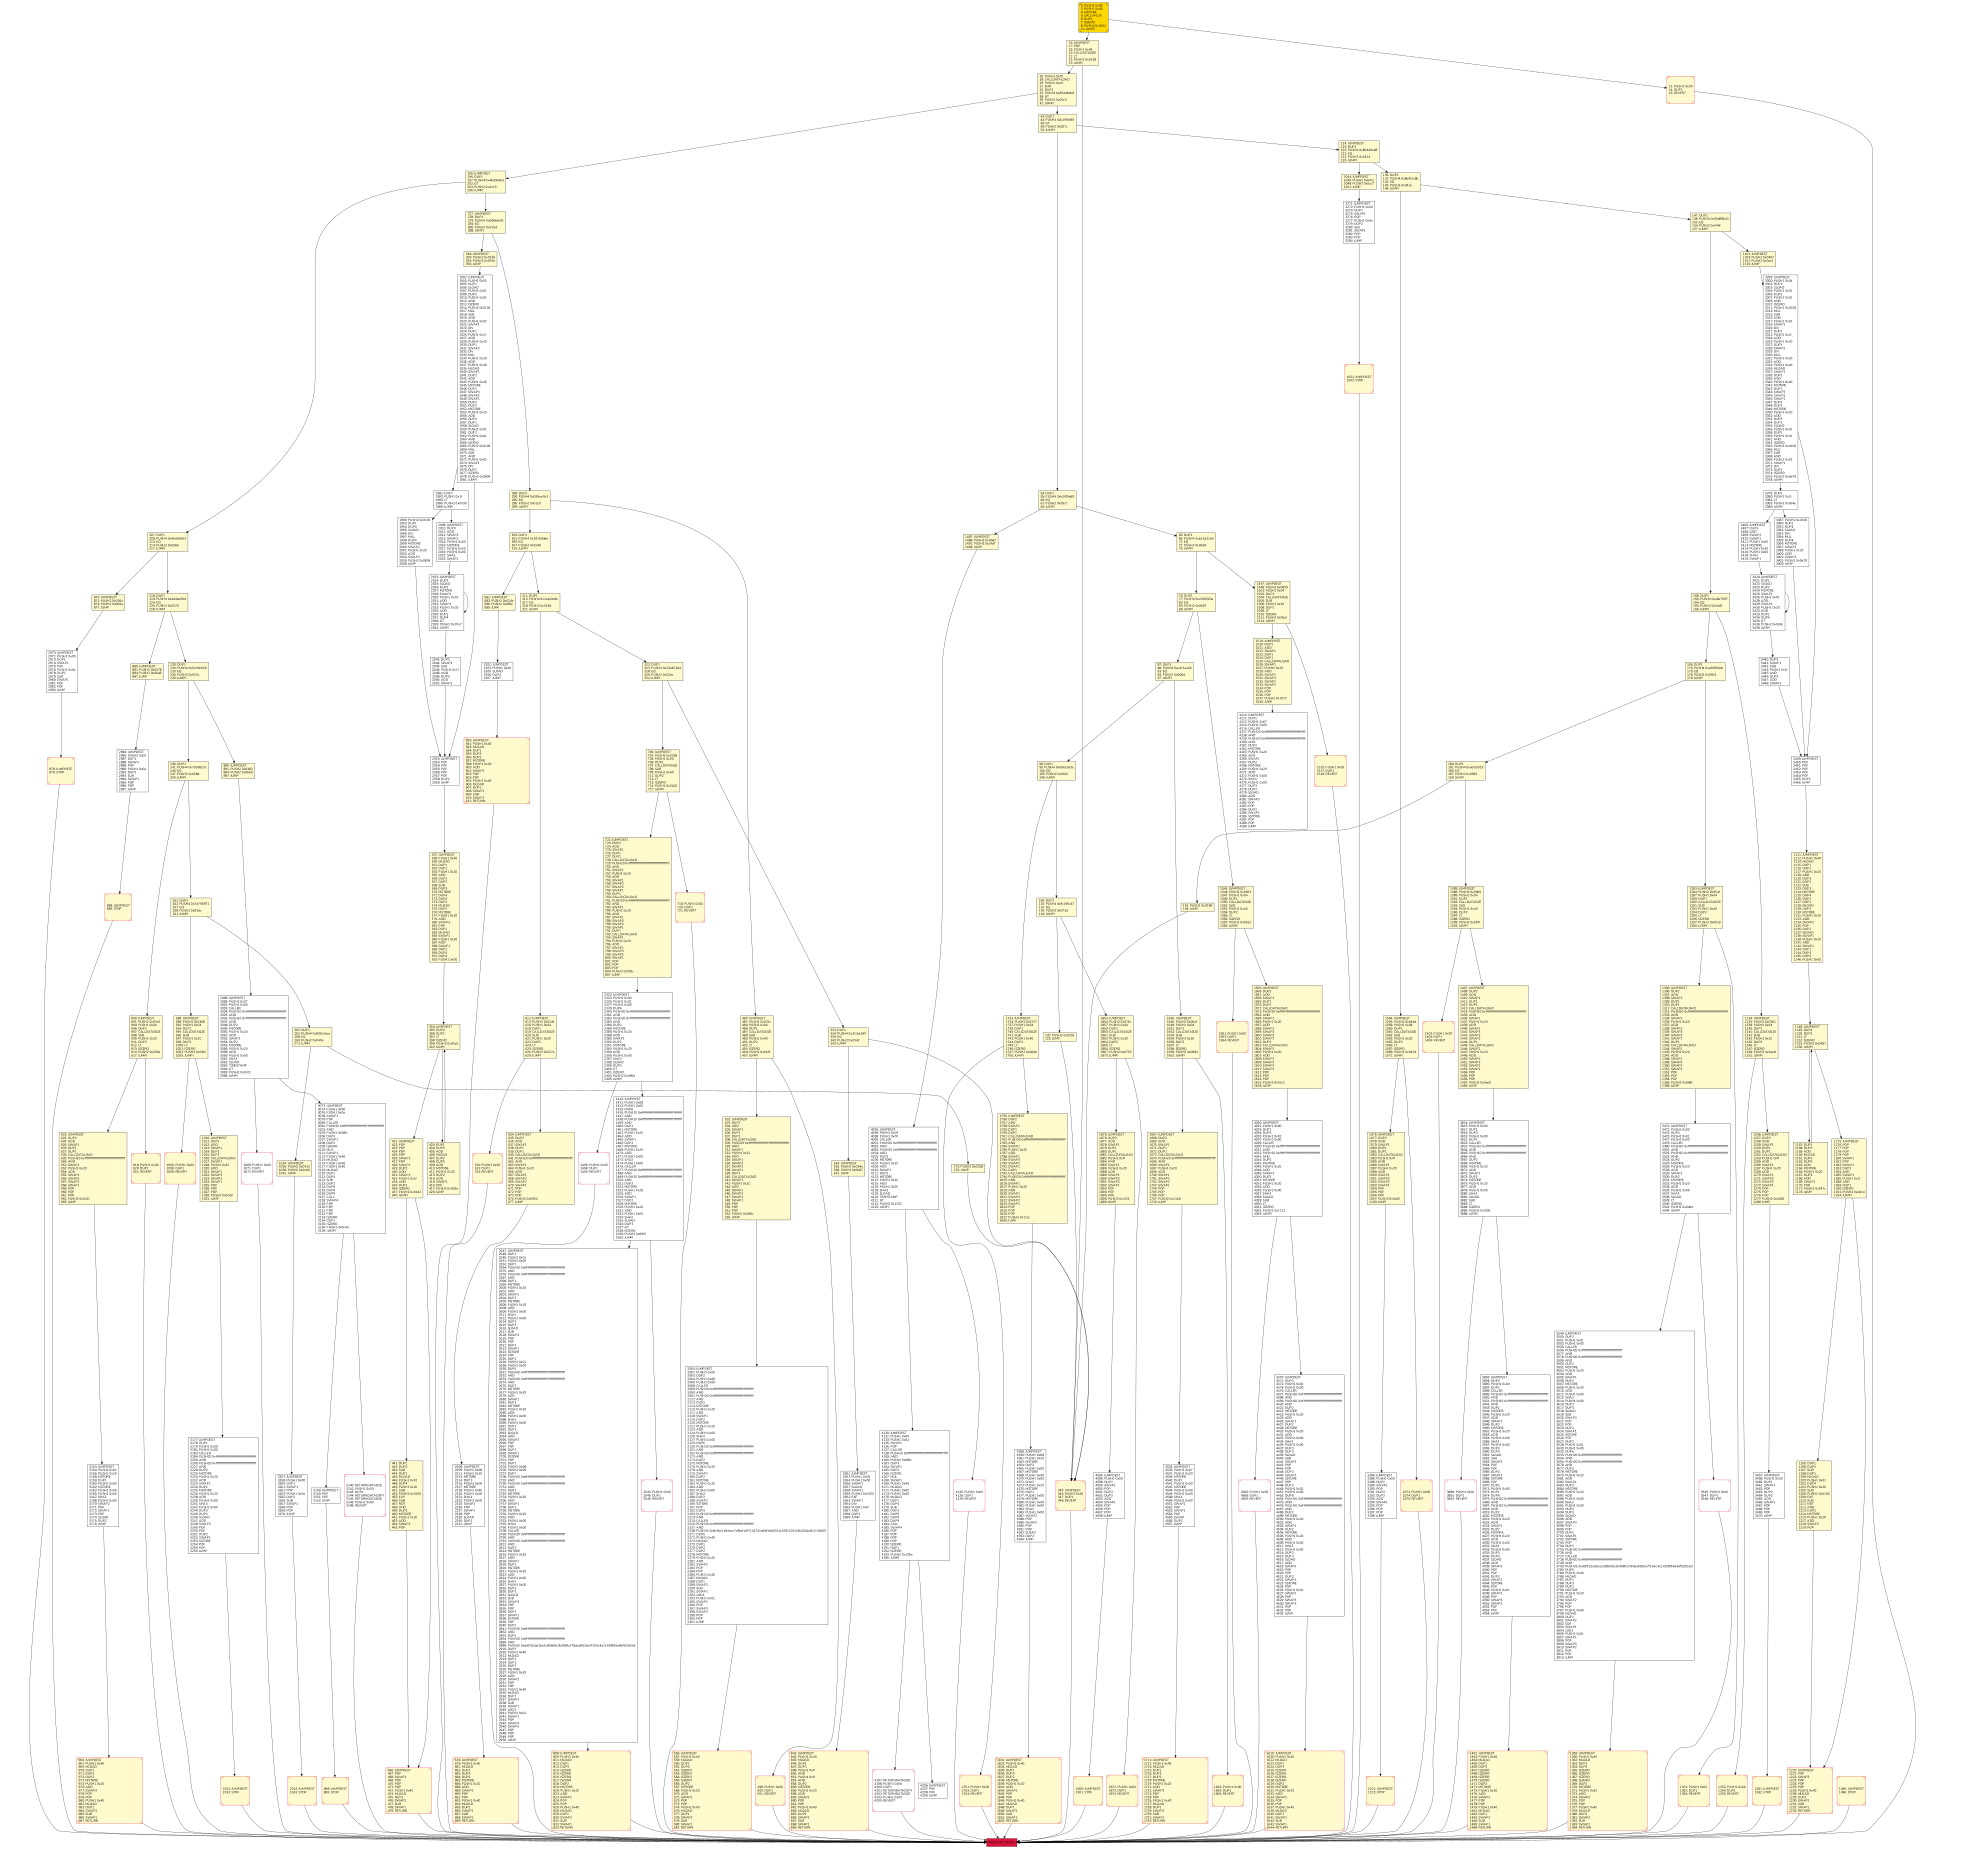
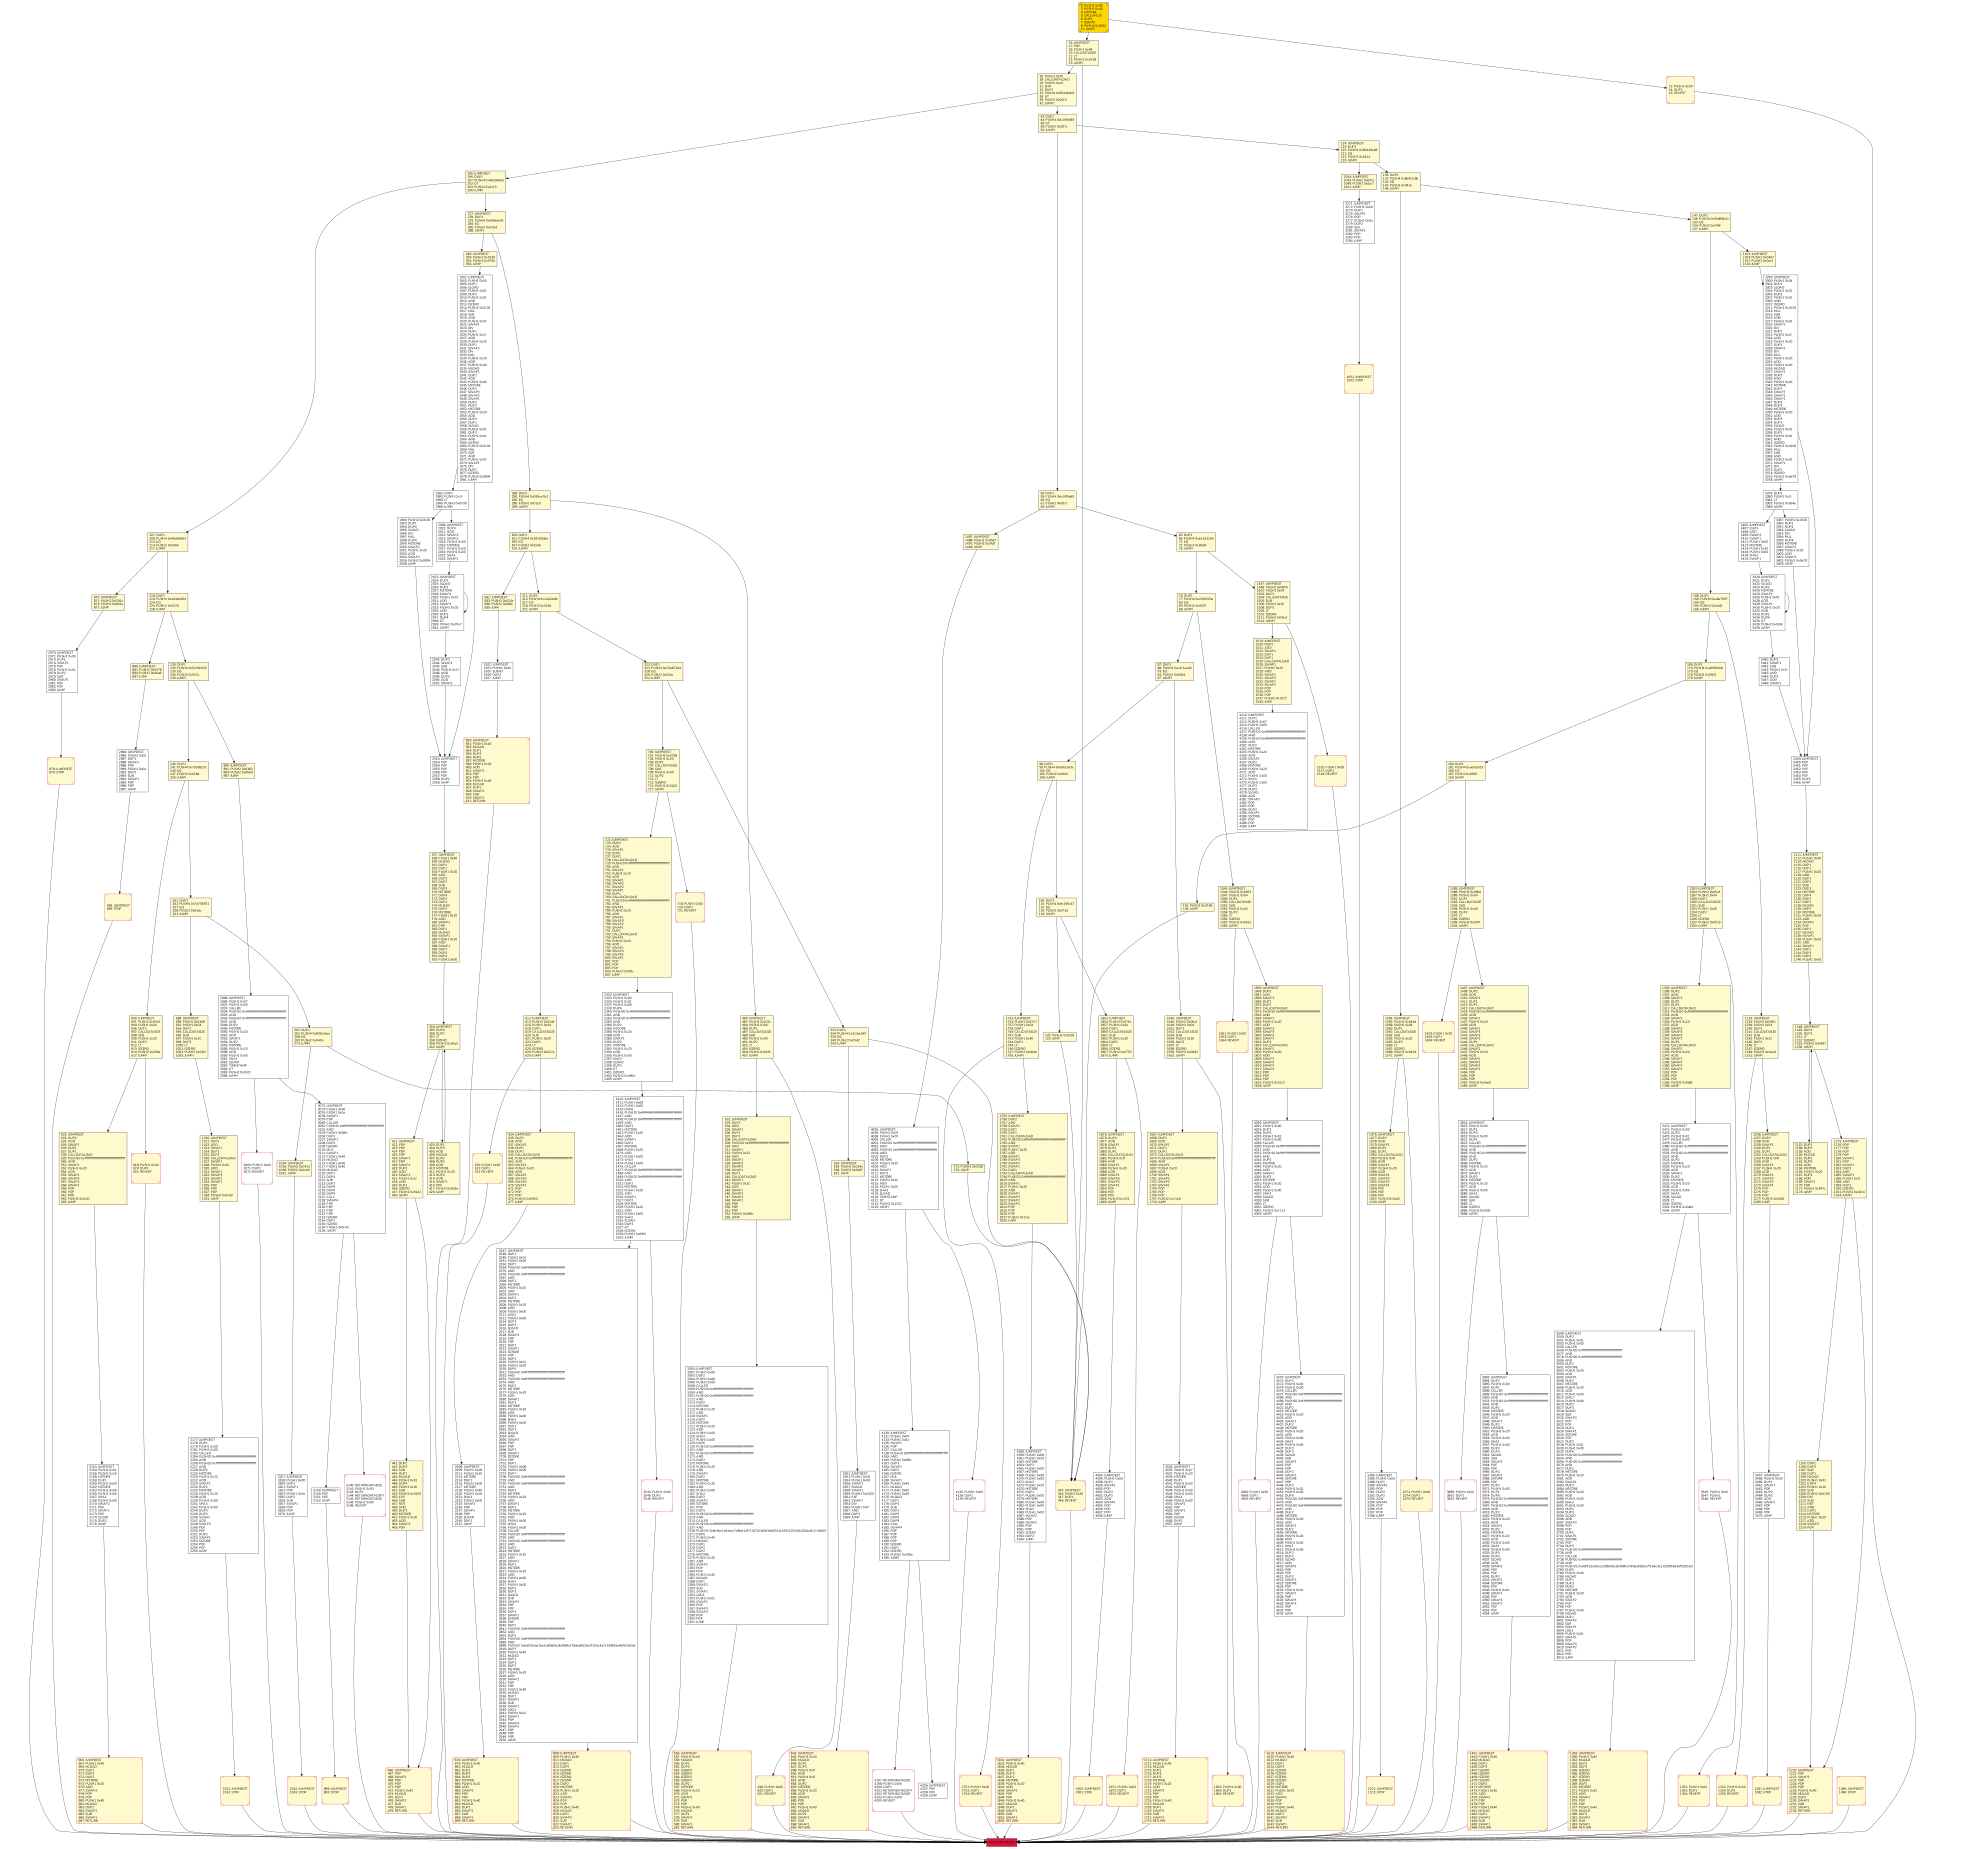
node "1006: PUSH1 0x00 1008: DUP1 1009: REVERT": removed
node "2406: PUSH1 0x00 2408: DUP1 2409: REVERT": removed
node "3545: PUSH1 0x00 3547: DUP1 3548: REVERT": label "3545: PUSH1 0x00 3547: DUP1 3548: REVERT" -> "3545: PUSH1 0x00 3547: PUSH1 3548: REVERT"
